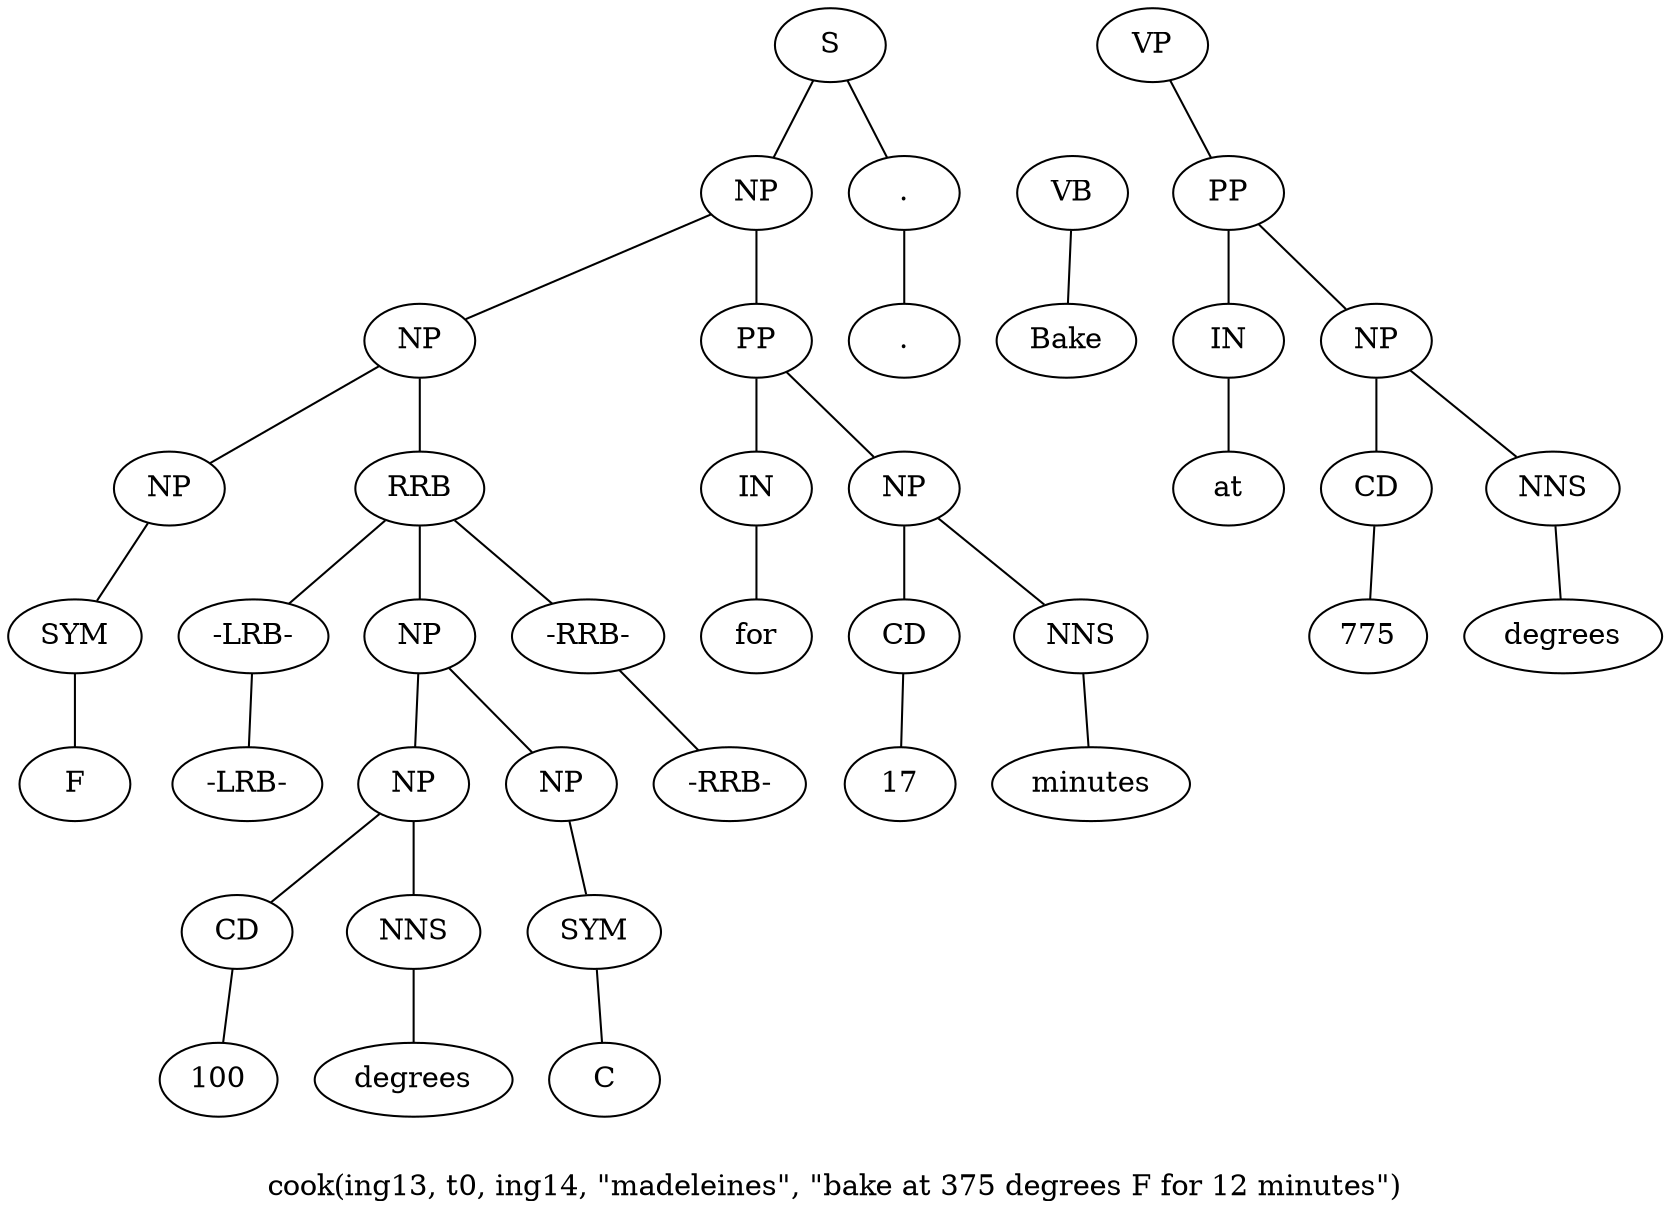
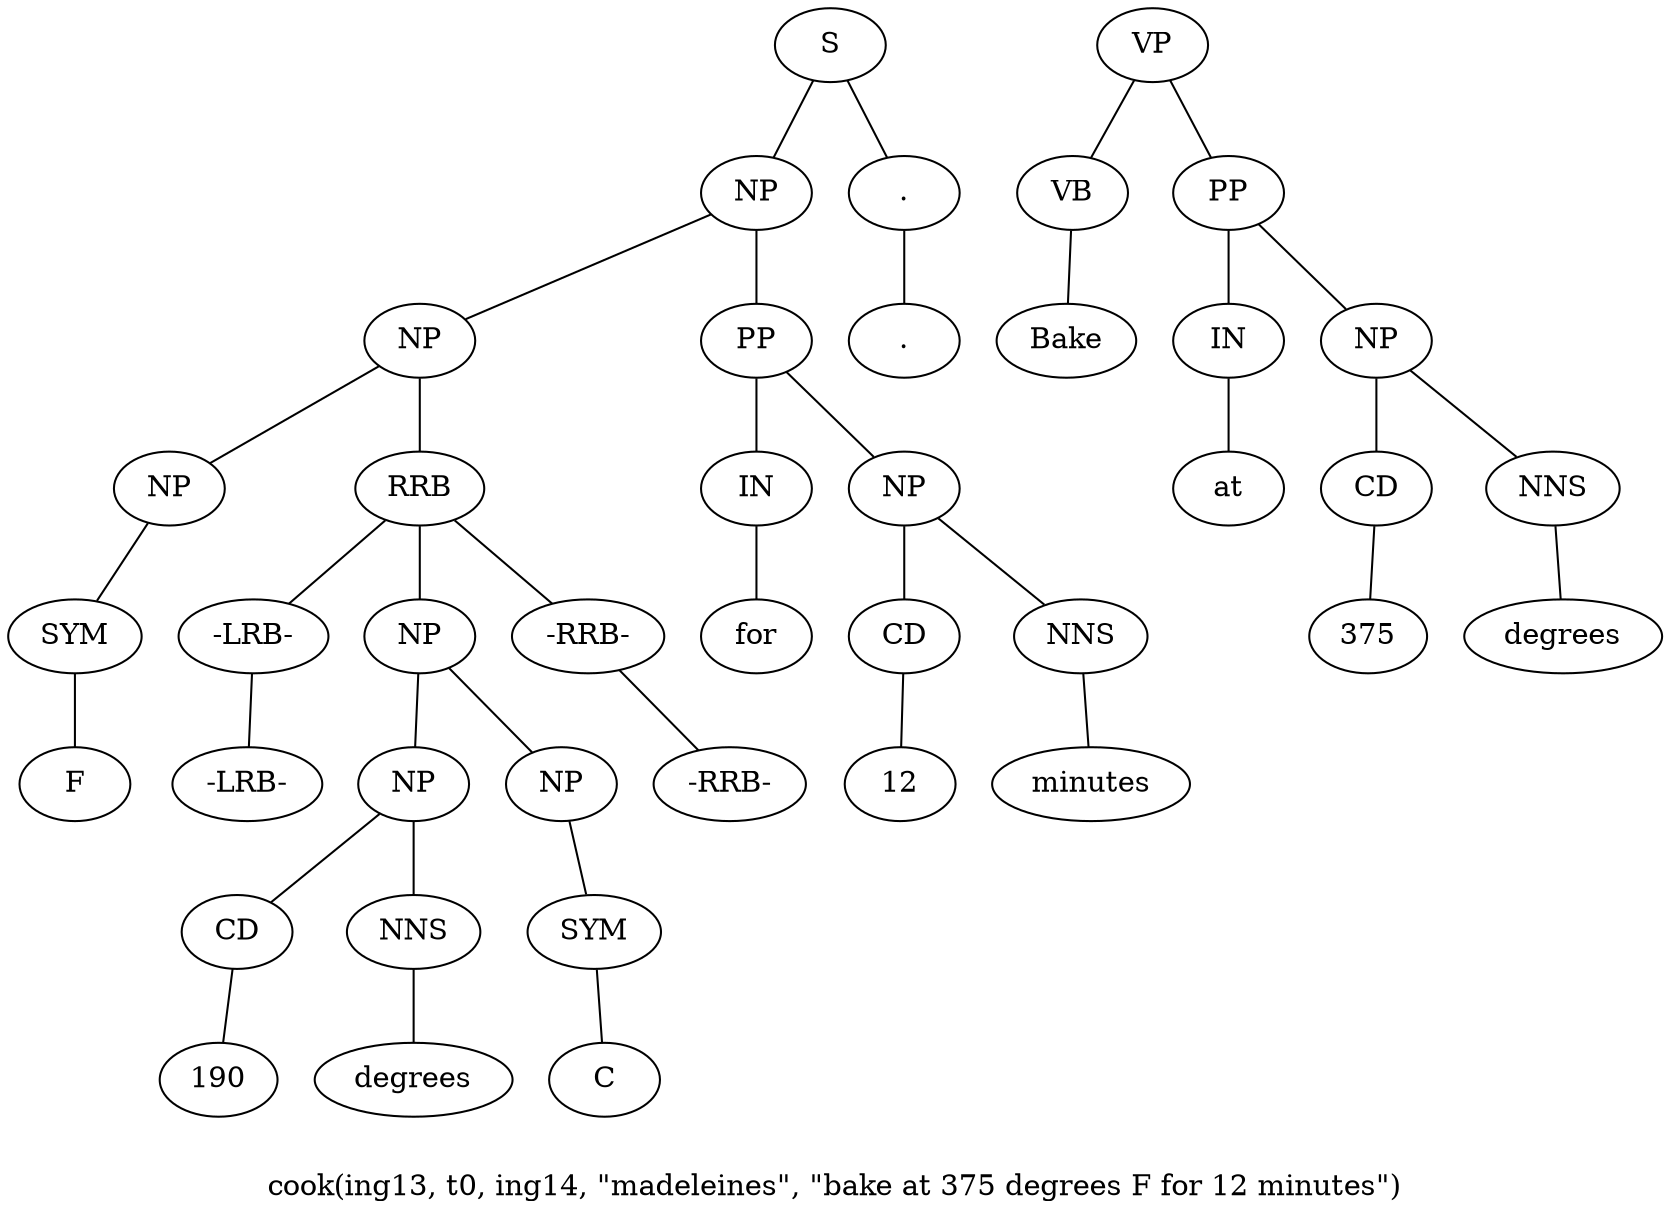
edge "VP" -- "VB": added
node "775": label "775" -> "375"
node "17": label "17" -> "12"
node "100": label "100" -> "190"
